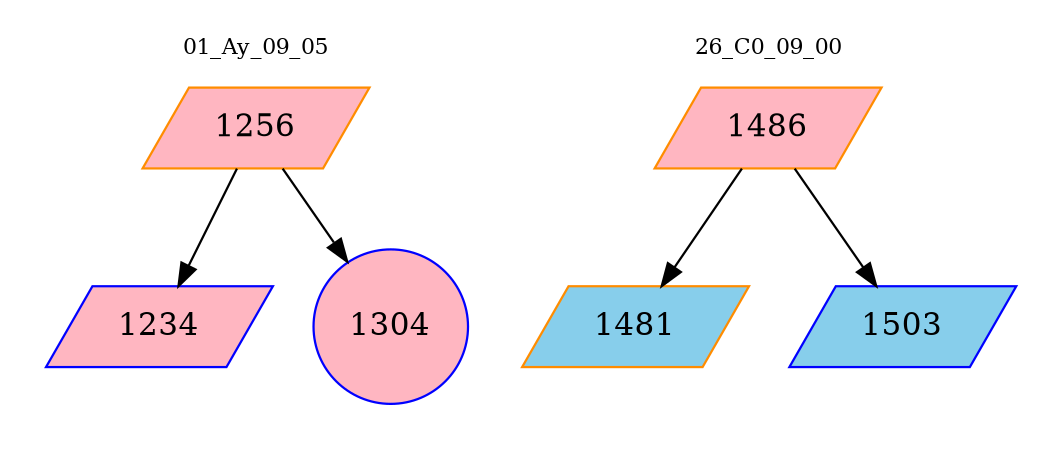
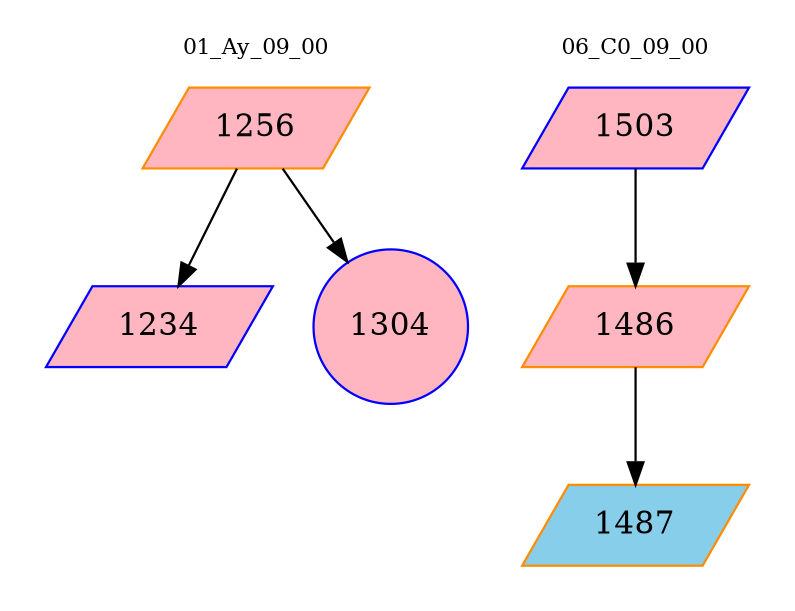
cluster "01_Ay_09_05": label "01_Ay_09_05" -> "01_Ay_09_00"
cluster "26_C0_09_00": label "26_C0_09_00" -> "06_C0_09_00"
edge "1486" -> "1503": reversed
node "1481": label "1481" -> "1487"
node "1503": fillcolor skyblue -> lightpink
